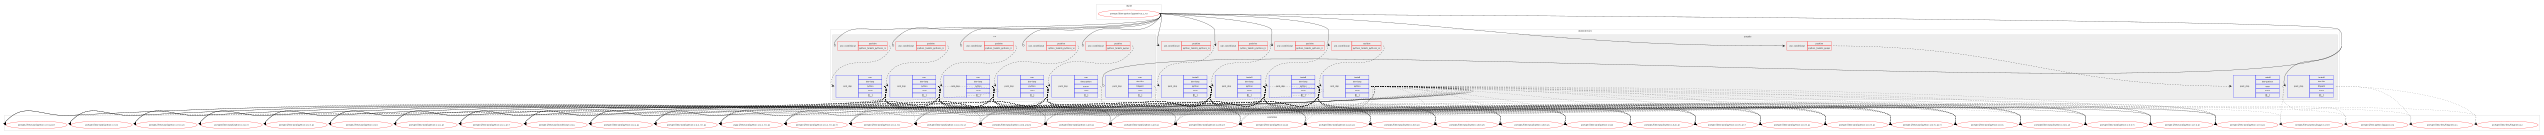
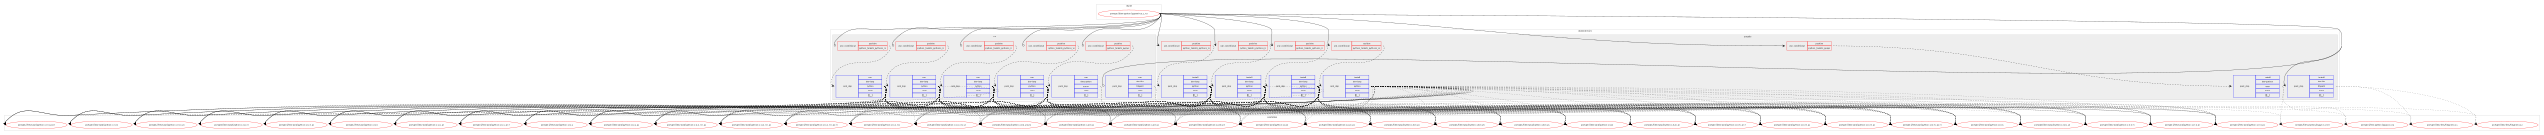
node "portage://dev-lang/conditional-3.12.6": label "portage://dev-lang/conditional-3.12.6" -> "portage://dev-lang/python-3.12.6"
node "pypy://dev-lang/python-3.13.0_rc1_p3": label "pypy://dev-lang/python-3.13.0_rc1_p3" -> "portage://dev-lang/python-3.13.0_rc1_p3"
